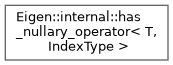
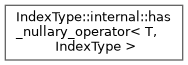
node "Eigen::internal::has _nullary_operator< T, IndexType >": label "Eigen::internal::has _nullary_operator< T, IndexType >" -> "IndexType::internal::has _nullary_operator< T, IndexType >"
